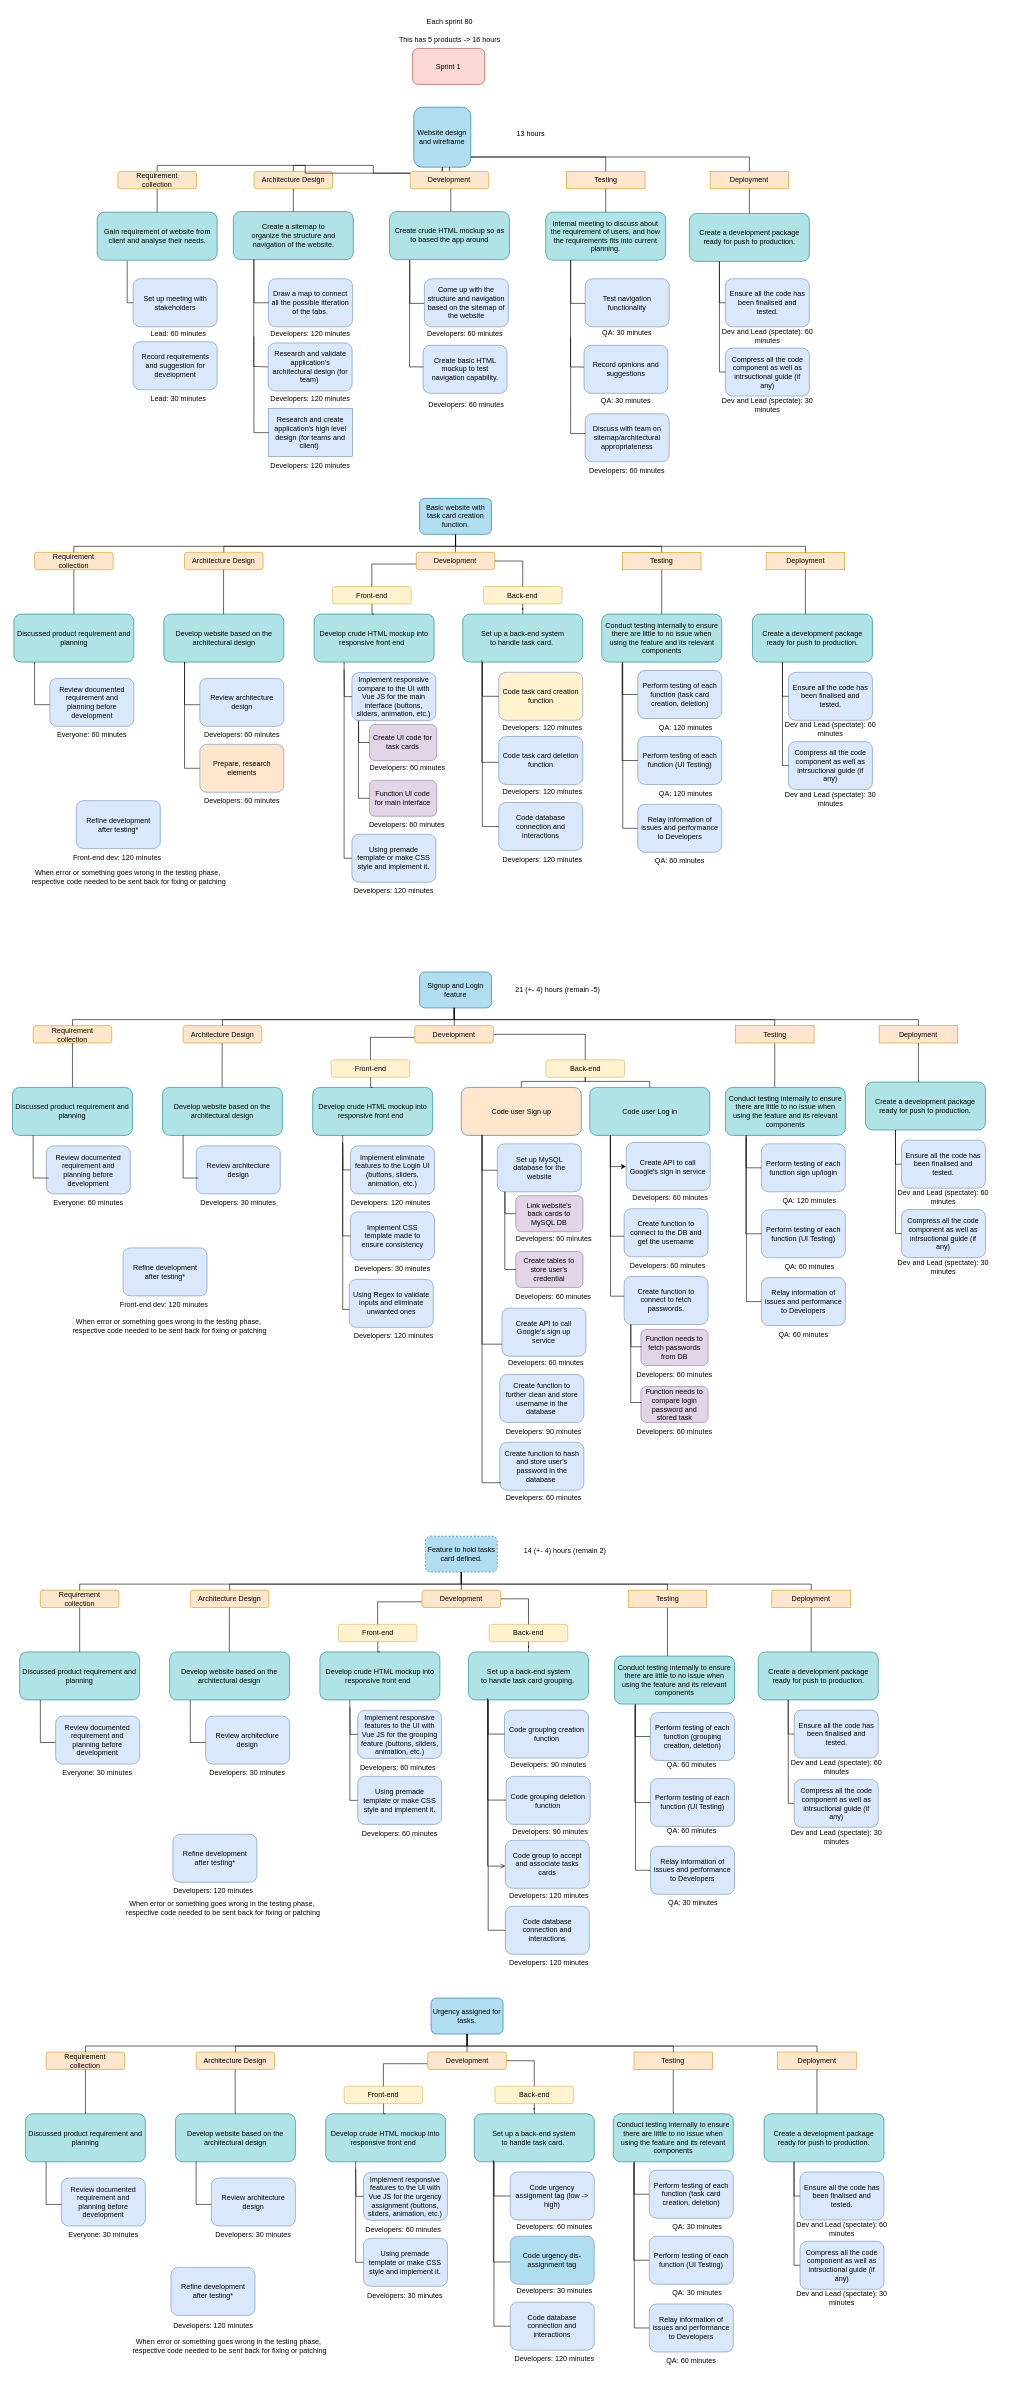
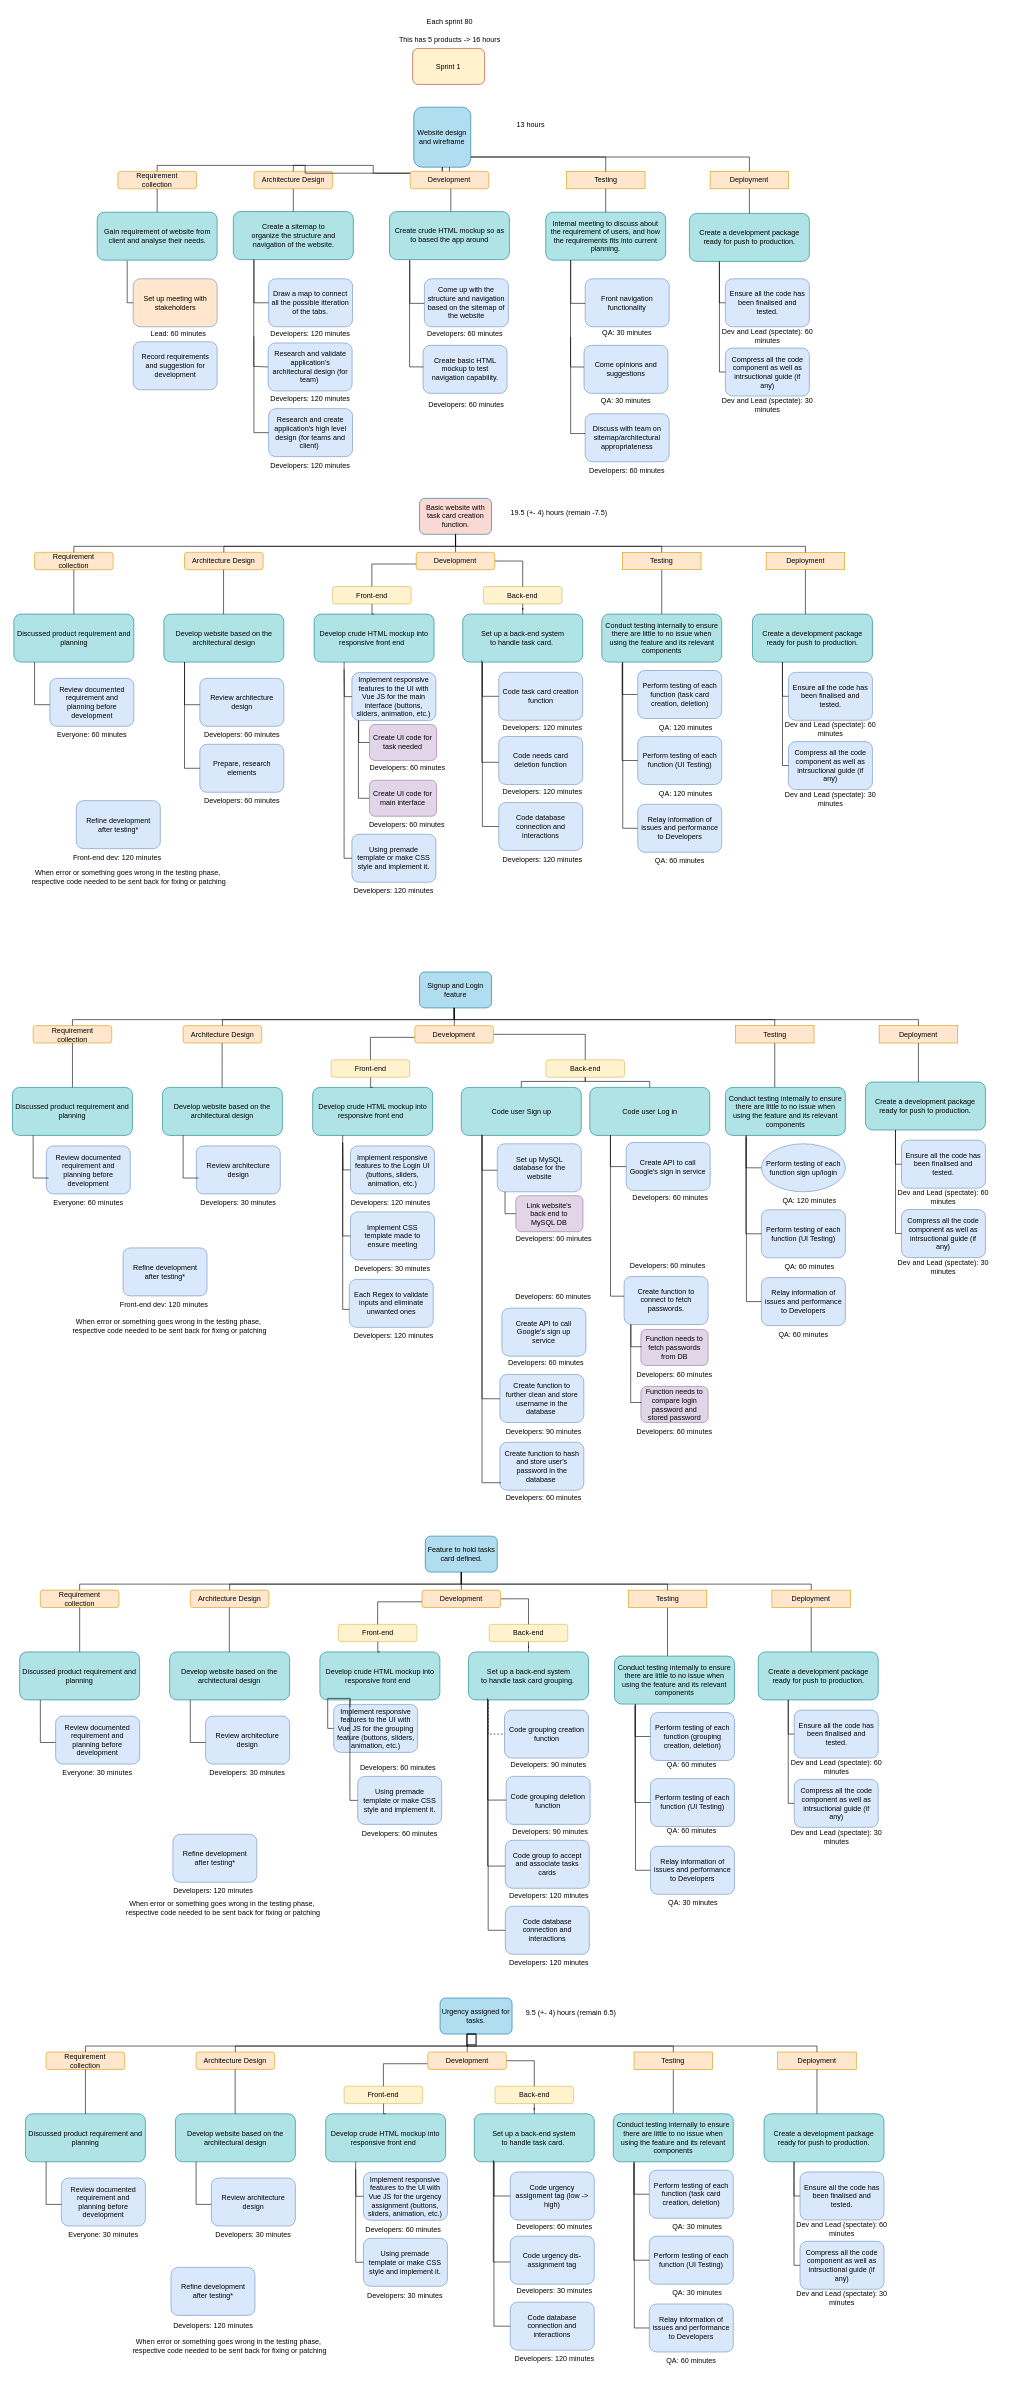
node "Sprint 1": fillcolor #fad9d5 -> #fff2cc
node "13 hours": moved (531, 134) -> (531, 125)
node "Set up meeting with stakeholders": fillcolor #dae8fc -> #ffe6cc
node "Test navigation functionality": label "Test navigation functionality" -> "Front navigation functionality"
node "Record opinions and suggestions": label "Record opinions and suggestions" -> "Come opinions and suggestions"
node "Lead: 30 minutes": removed
node "Research and create application's high level design (for teams and client)": shape rectangle -> rounded rectangle
node "19.5 (+- 4) hours (remain -7.5)": added
node "Basic website with task card creation function.": fillcolor #b1ddf0 -> #fad9d5
node "Code task card creation function": fillcolor #fff2cc -> #dae8fc
node "Implement responsive compare to the UI with Vue JS for the main interface (buttons, sliders, animation, etc.)": label "Implement responsive compare to the UI with Vue JS for the main interface (buttons, sliders, animation, etc.)" -> "Implement responsive features to the UI with Vue JS for the main interface (buttons, sliders, animation, etc.)"
node "Create UI code for task cards": label "Create UI code for task cards" -> "Create UI code for task needed"
node "Code task card deletion function": label "Code task card deletion function" -> "Code needs card deletion function"
node "Prepare, research elements": fillcolor #ffe6cc -> #dae8fc
node "Function UI code for main interface": label "Function UI code for main interface" -> "Create UI code for main interface"
node "21 (+- 4) hours (remain -5)": removed
node "Code user Sign up": fillcolor #ffe6cc -> #b0e3e6
edge "Code user Log in" -> "Create API to call Google's sign in service": arrowhead classic -> none
node "Perform testing of each function sign up/login": shape rounded rectangle -> ellipse
node "Implement eliminate features to the Login UI (buttons, sliders, animation, etc.)": label "Implement eliminate features to the Login UI (buttons, sliders, animation, etc.)" -> "Implement responsive features to the Login UI (buttons, sliders, animation, etc.)"
node "Link website's back cards to MySQL DB": label "Link website's back cards to MySQL DB" -> "Link website's back end to MySQL DB"
node "Create function to connect to the DB and get the username": removed
node "Implement CSS template made to ensure consistency": label "Implement CSS template made to ensure consistency" -> "Implement CSS template made to ensure meeting"
edge "Code user Log in" -- "Create function to connect to the DB and get the username": removed
edge "Set up MySQL database for the website" -- "Create tables to store user's credential": removed
node "Create tables to store user's credential": removed
node "Using Regex to validate inputs and eliminate unwanted ones": label "Using Regex to validate inputs and eliminate unwanted ones" -> "Each Regex to validate inputs and eliminate unwanted ones"
edge "Code user Sign up" -- "Create API to call Google's sign up service": removed
edge "Code user Sign up" -- "Create function to further clean and store username in the database": added
node "Function needs to compare login password and stored task": label "Function needs to compare login password and stored task" -> "Function needs to compare login password and stored password"
node "14 (+- 4) hours (remain 2)": removed
node "Feature to hold tasks card defined.": style dashed -> solid
edge "Set up a back-end system to handle task card grouping." -- "Code grouping creation function": style solid -> dashed
node "Implement responsive features to the UI with Vue JS for the grouping feature (buttons, sliders, animation, etc.)": moved (400, 1735) -> (376, 1729)
edge "Set up a back-end system to handle task card grouping." -> "Code group to accept and associate tasks cards": arrowhead open -> none
node "9.5 (+- 4) hours (remain 6.5)": added
node "Urgency assigned for tasks.": moved (467, 2016) -> (476, 2016)
node "Code urgency dis-assignment tag": fillcolor #b1ddf0 -> #dae8fc
